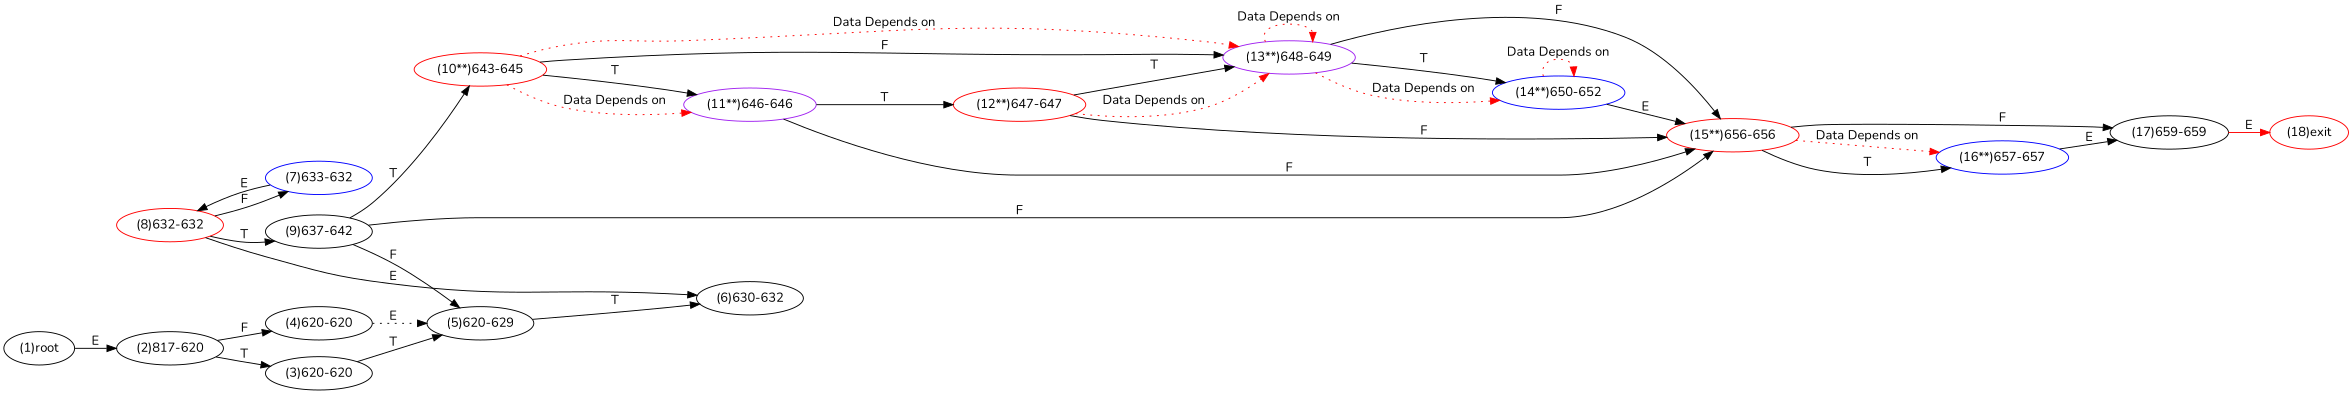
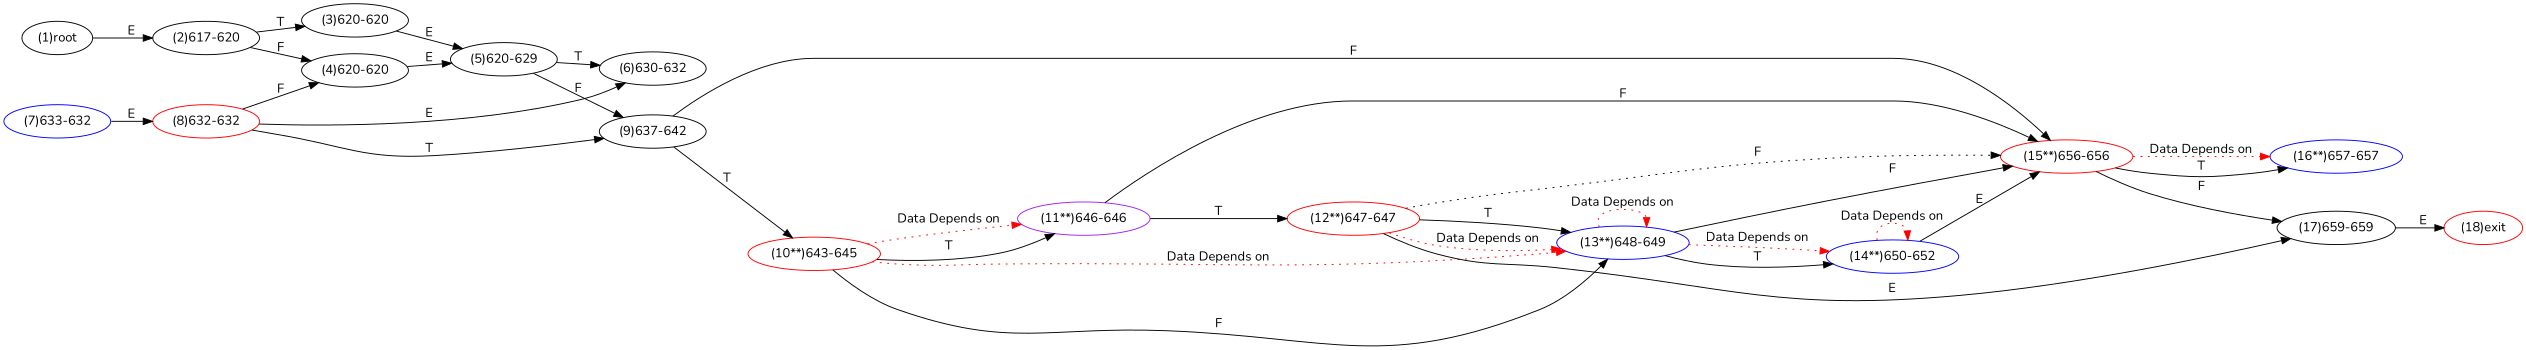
node "(13**)648-649": color purple -> blue
edge "(17)659-659" -> "(18)exit": color red -> black
edge "(12**)647-647" -> "(15**)656-656": style solid -> dotted
edge "(16**)657-657" -> "(17)659-659": now "(12**)647-647" -> "(17)659-659"
edge "(8)632-632" -> "(7)633-632": now "(8)632-632" -> "(4)620-620"
edge "(9)637-642" -> "(5)620-629": reversed
edge "(4)620-620" -> "(5)620-629": style dotted -> solid
edge "(3)620-620" -> "(5)620-629": label "T" -> "E"
node "(2)817-620": label "(2)817-620" -> "(2)617-620"
